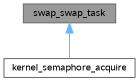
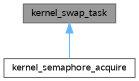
node "swap_swap_task": label "swap_swap_task" -> "kernel_swap_task"
